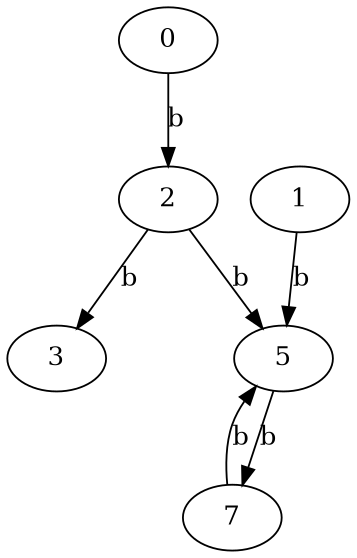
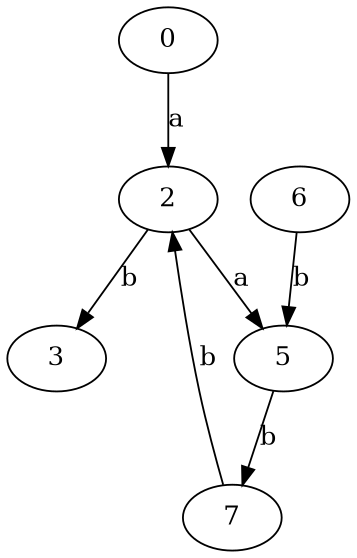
edge "0" -> "2": label "b" -> "a"
node "1": label "1" -> "6"
edge "2" -> "5": label "b" -> "a"
edge "7" -> "5": now "7" -> "2"
